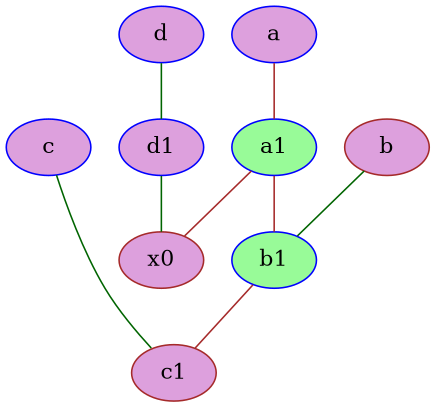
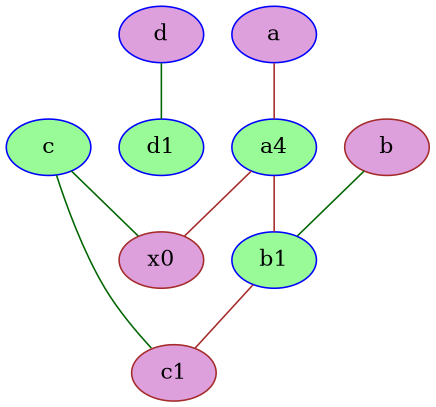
node "c": fillcolor plum -> palegreen
node "d1": fillcolor plum -> palegreen
node "a1": label "a1" -> "a4"
edge "d1" -- "x0": now "c" -- "x0"
